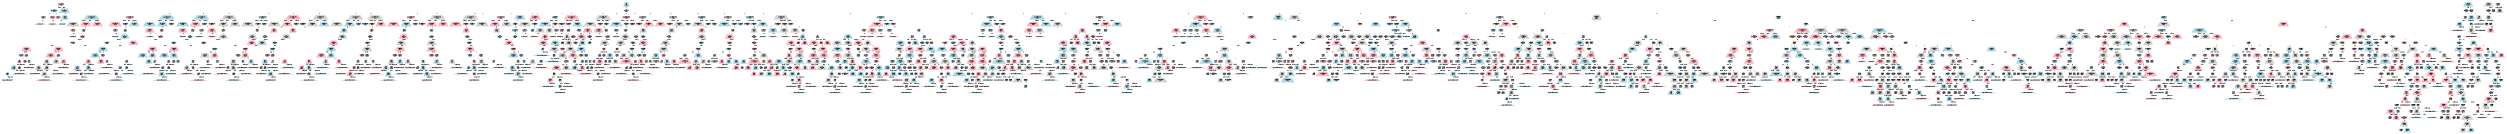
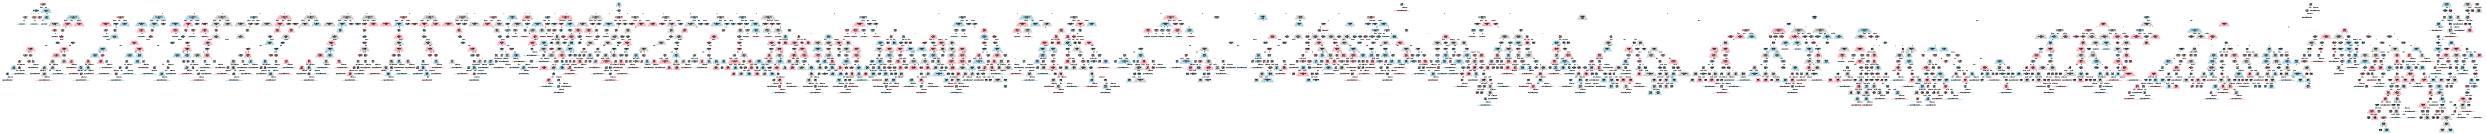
node "2151:2152 SgFunctionParameterList 0 0x42bef320": label "2151:2152 SgFunctionParameterList 0 0x42bef320" -> "2151:2152 SgDivideOp 0 0x42bef320"
edge "451:468 SgFunctionCallExp 2 0x82d67a0" -- "454:467 SgExprListExp 3 0x82e3258": now "450:469 SgExpressionRoot 1 0x82f6b58" -- "454:467 SgExprListExp 3 0x82e3258"
node "567:574 SgCastExp 2 0x8316a94": removed
edge "395:396 SgStringVal 1 0x8325680" -- "0x8325680__originalExpressionTree__null": label "originalExpressionTree" -> "placement"
edge "2525:2532 SgCastExp 2 0x8317700" -- "2528:2531 SgCastExp 2 0x831773c": label "originalExpressionTree" -> "expression_rhs"
